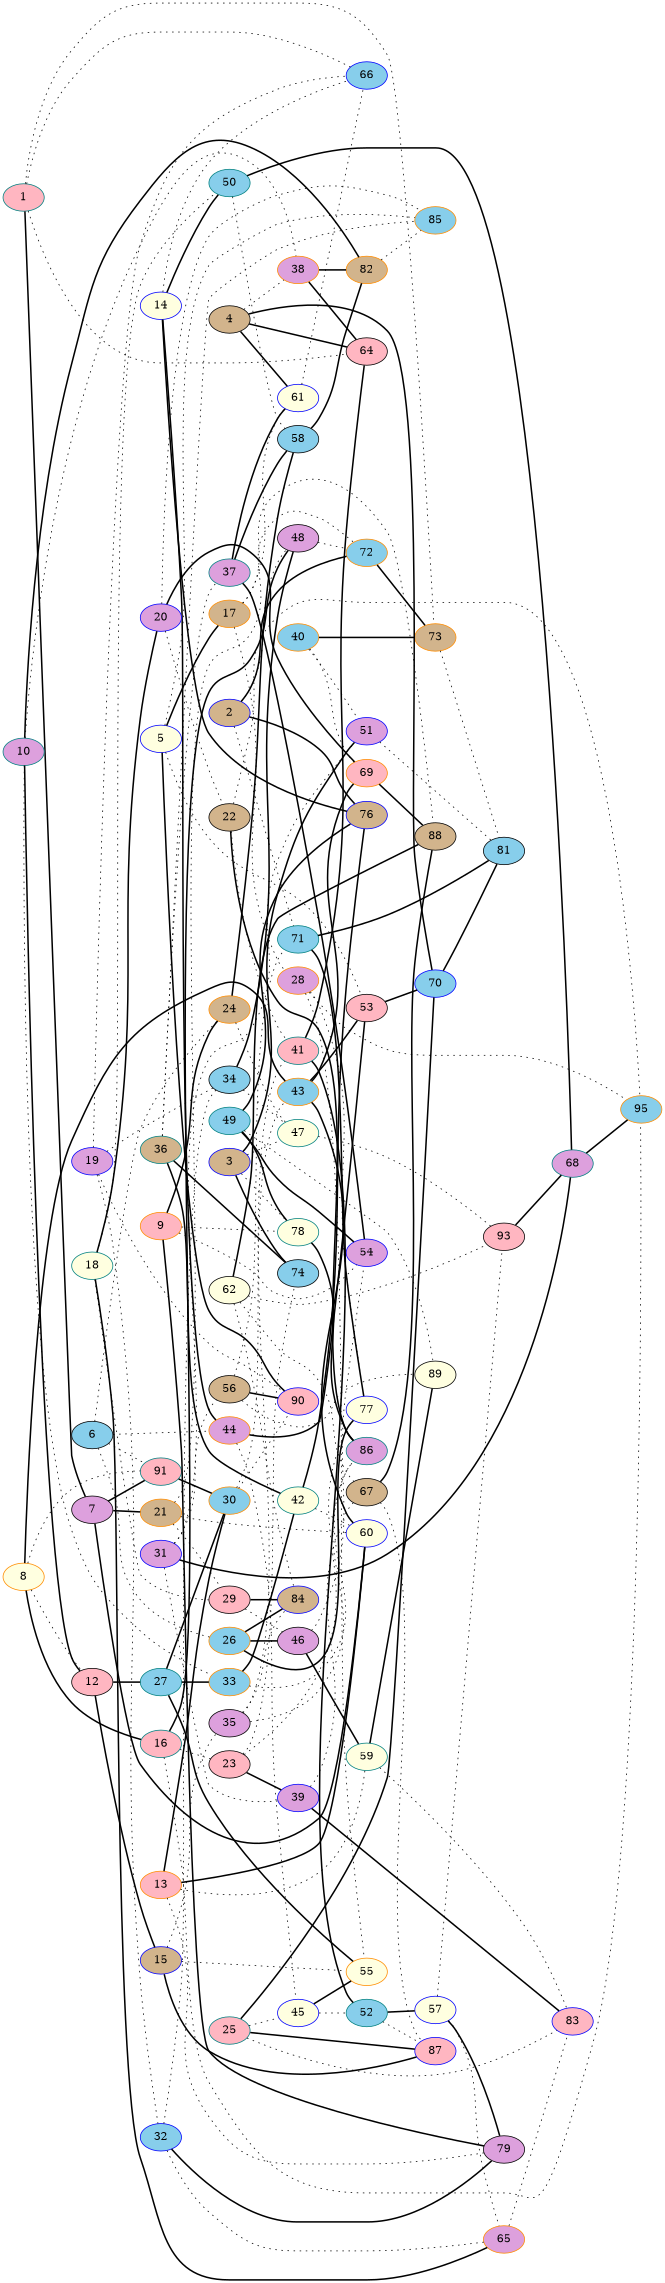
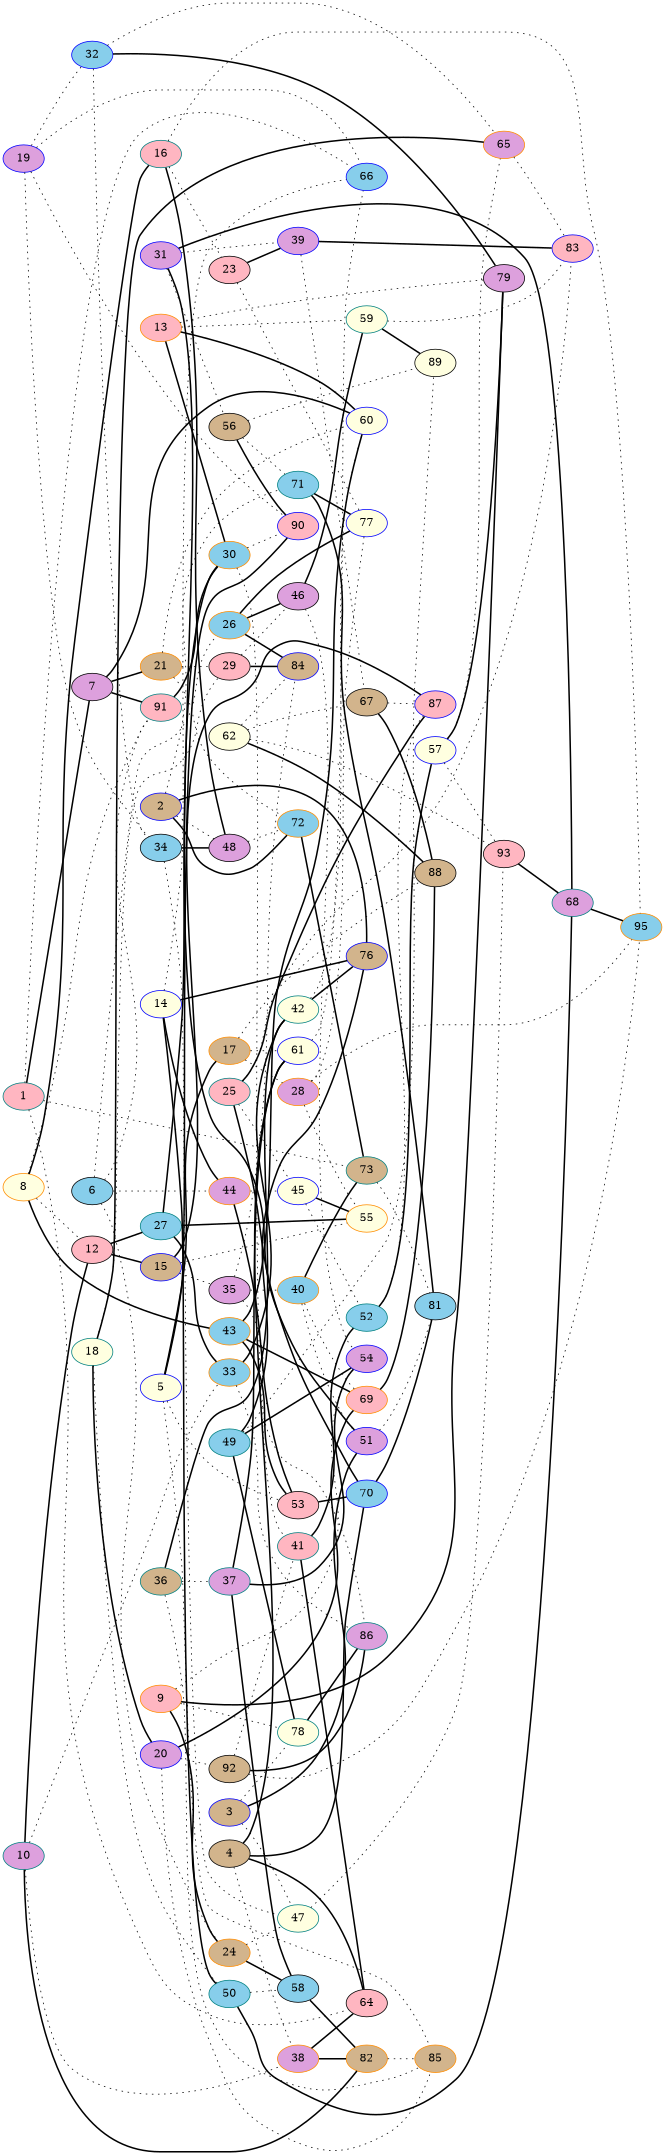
node "85": fillcolor skyblue -> tan
node "73": color darkorange -> teal
node "22": label "22" -> "92"
edge "51" -- "31": style dotted -> bold
node "74": removed
edge "43" -- "35": now "40" -- "35"
